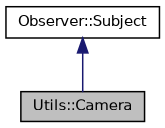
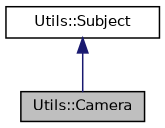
node "Observer::Subject": label "Observer::Subject" -> "Utils::Subject"
